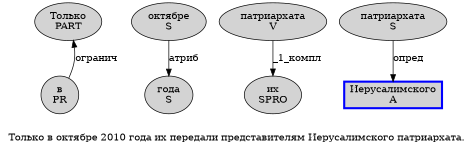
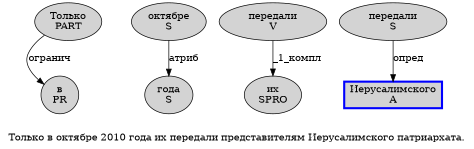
node "патриархата V": label "патриархата V" -> "передали V"
node "патриархата S": label "патриархата S" -> "передали S"
edge "в PR" -> "Только PART": reversed
